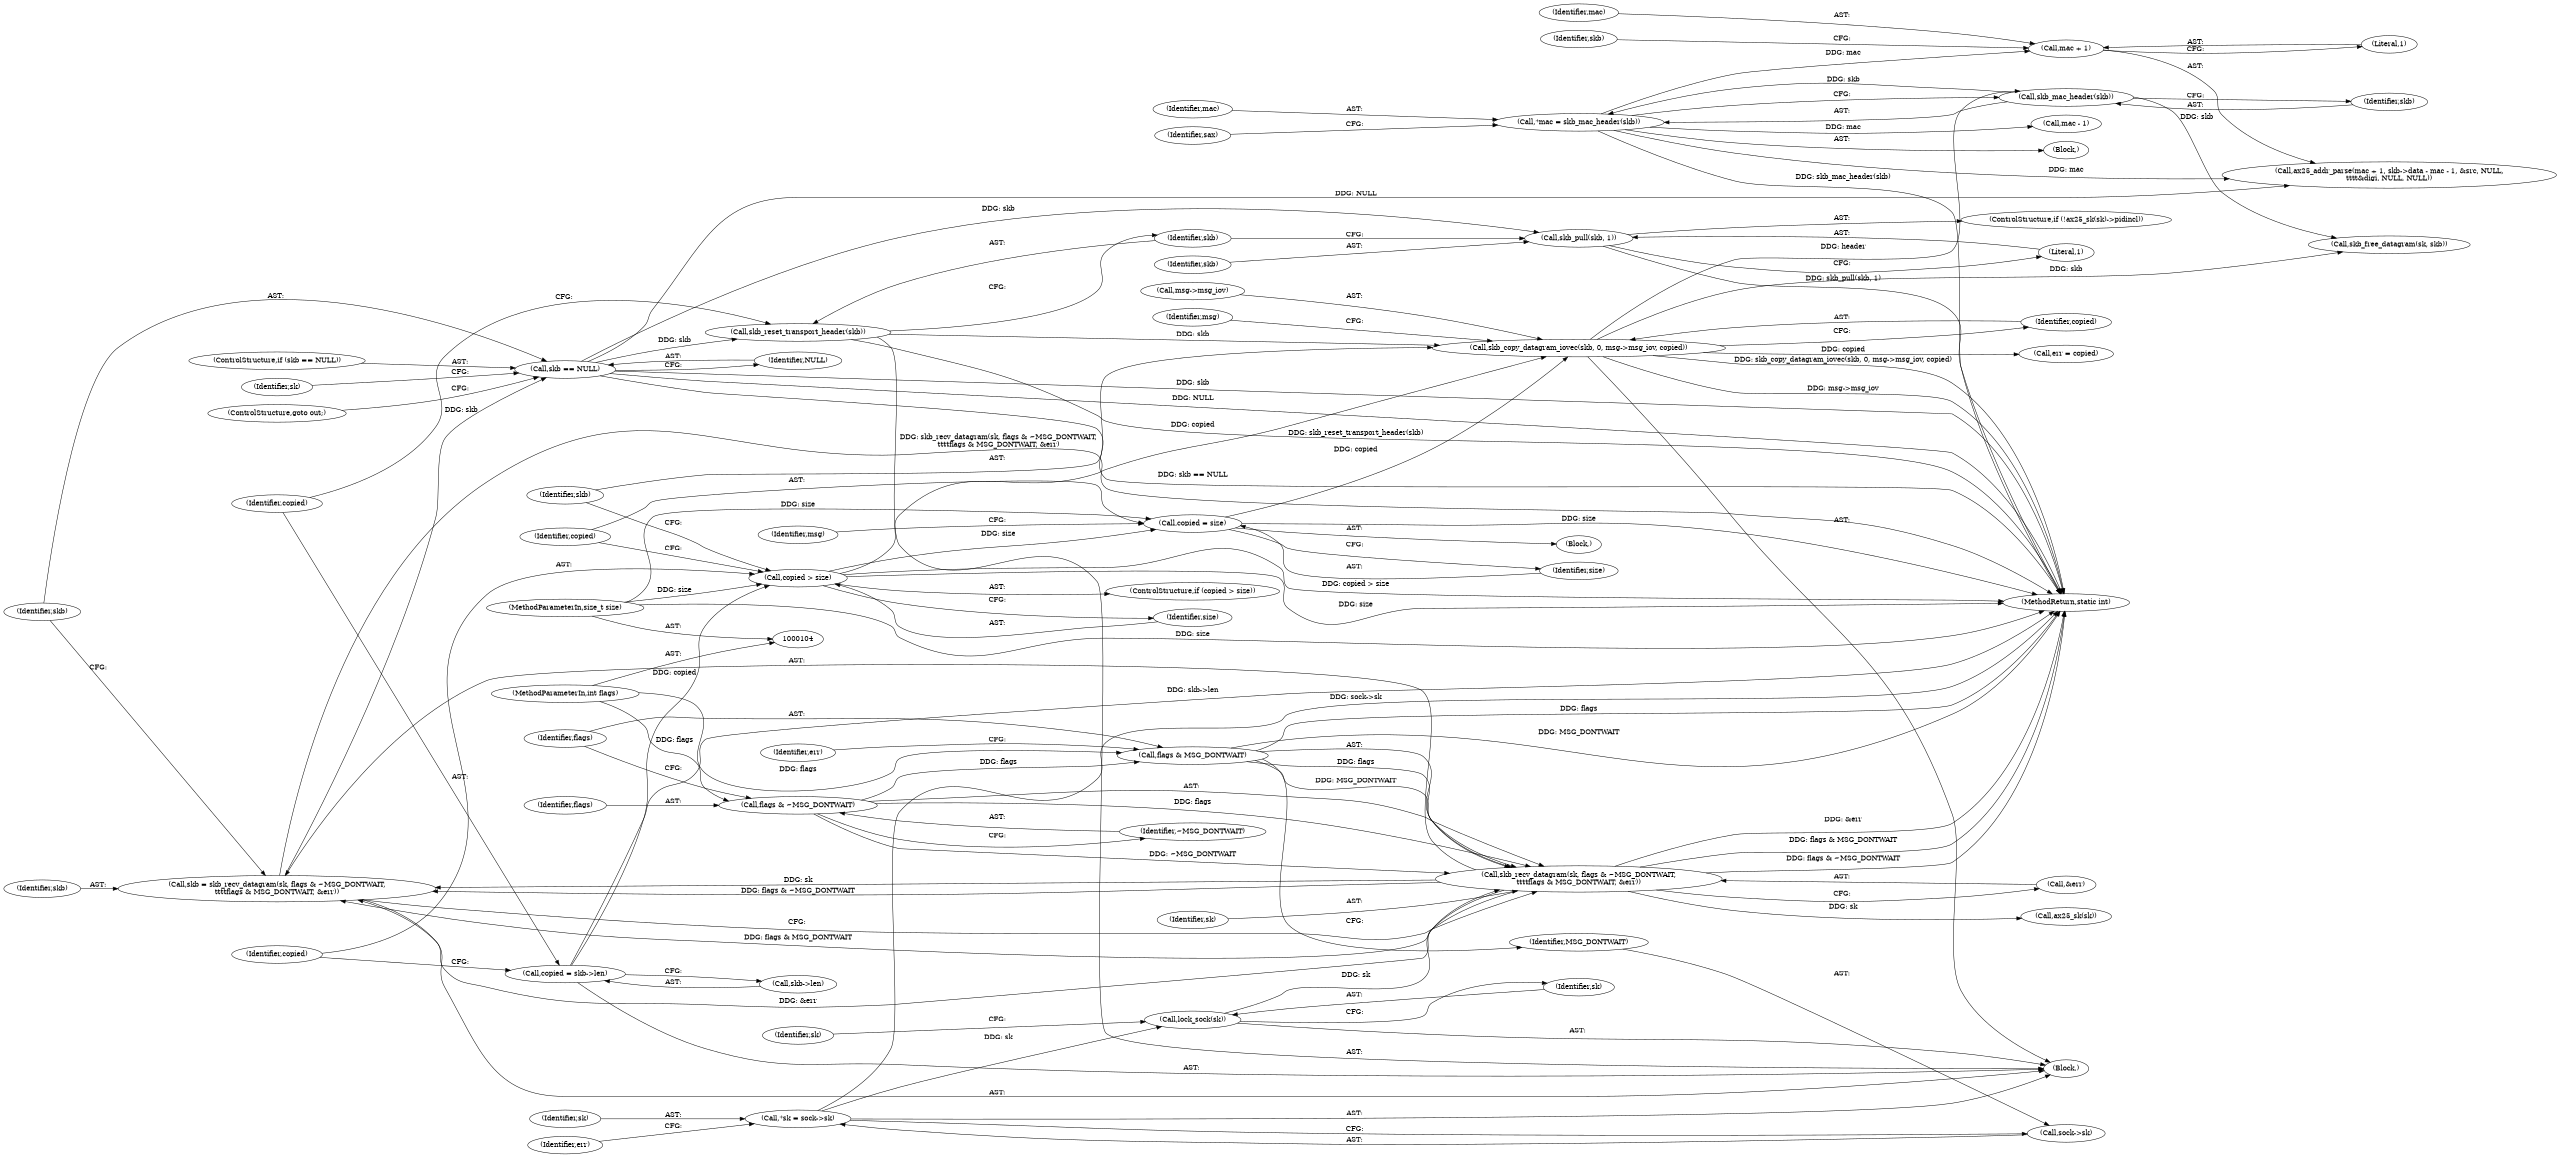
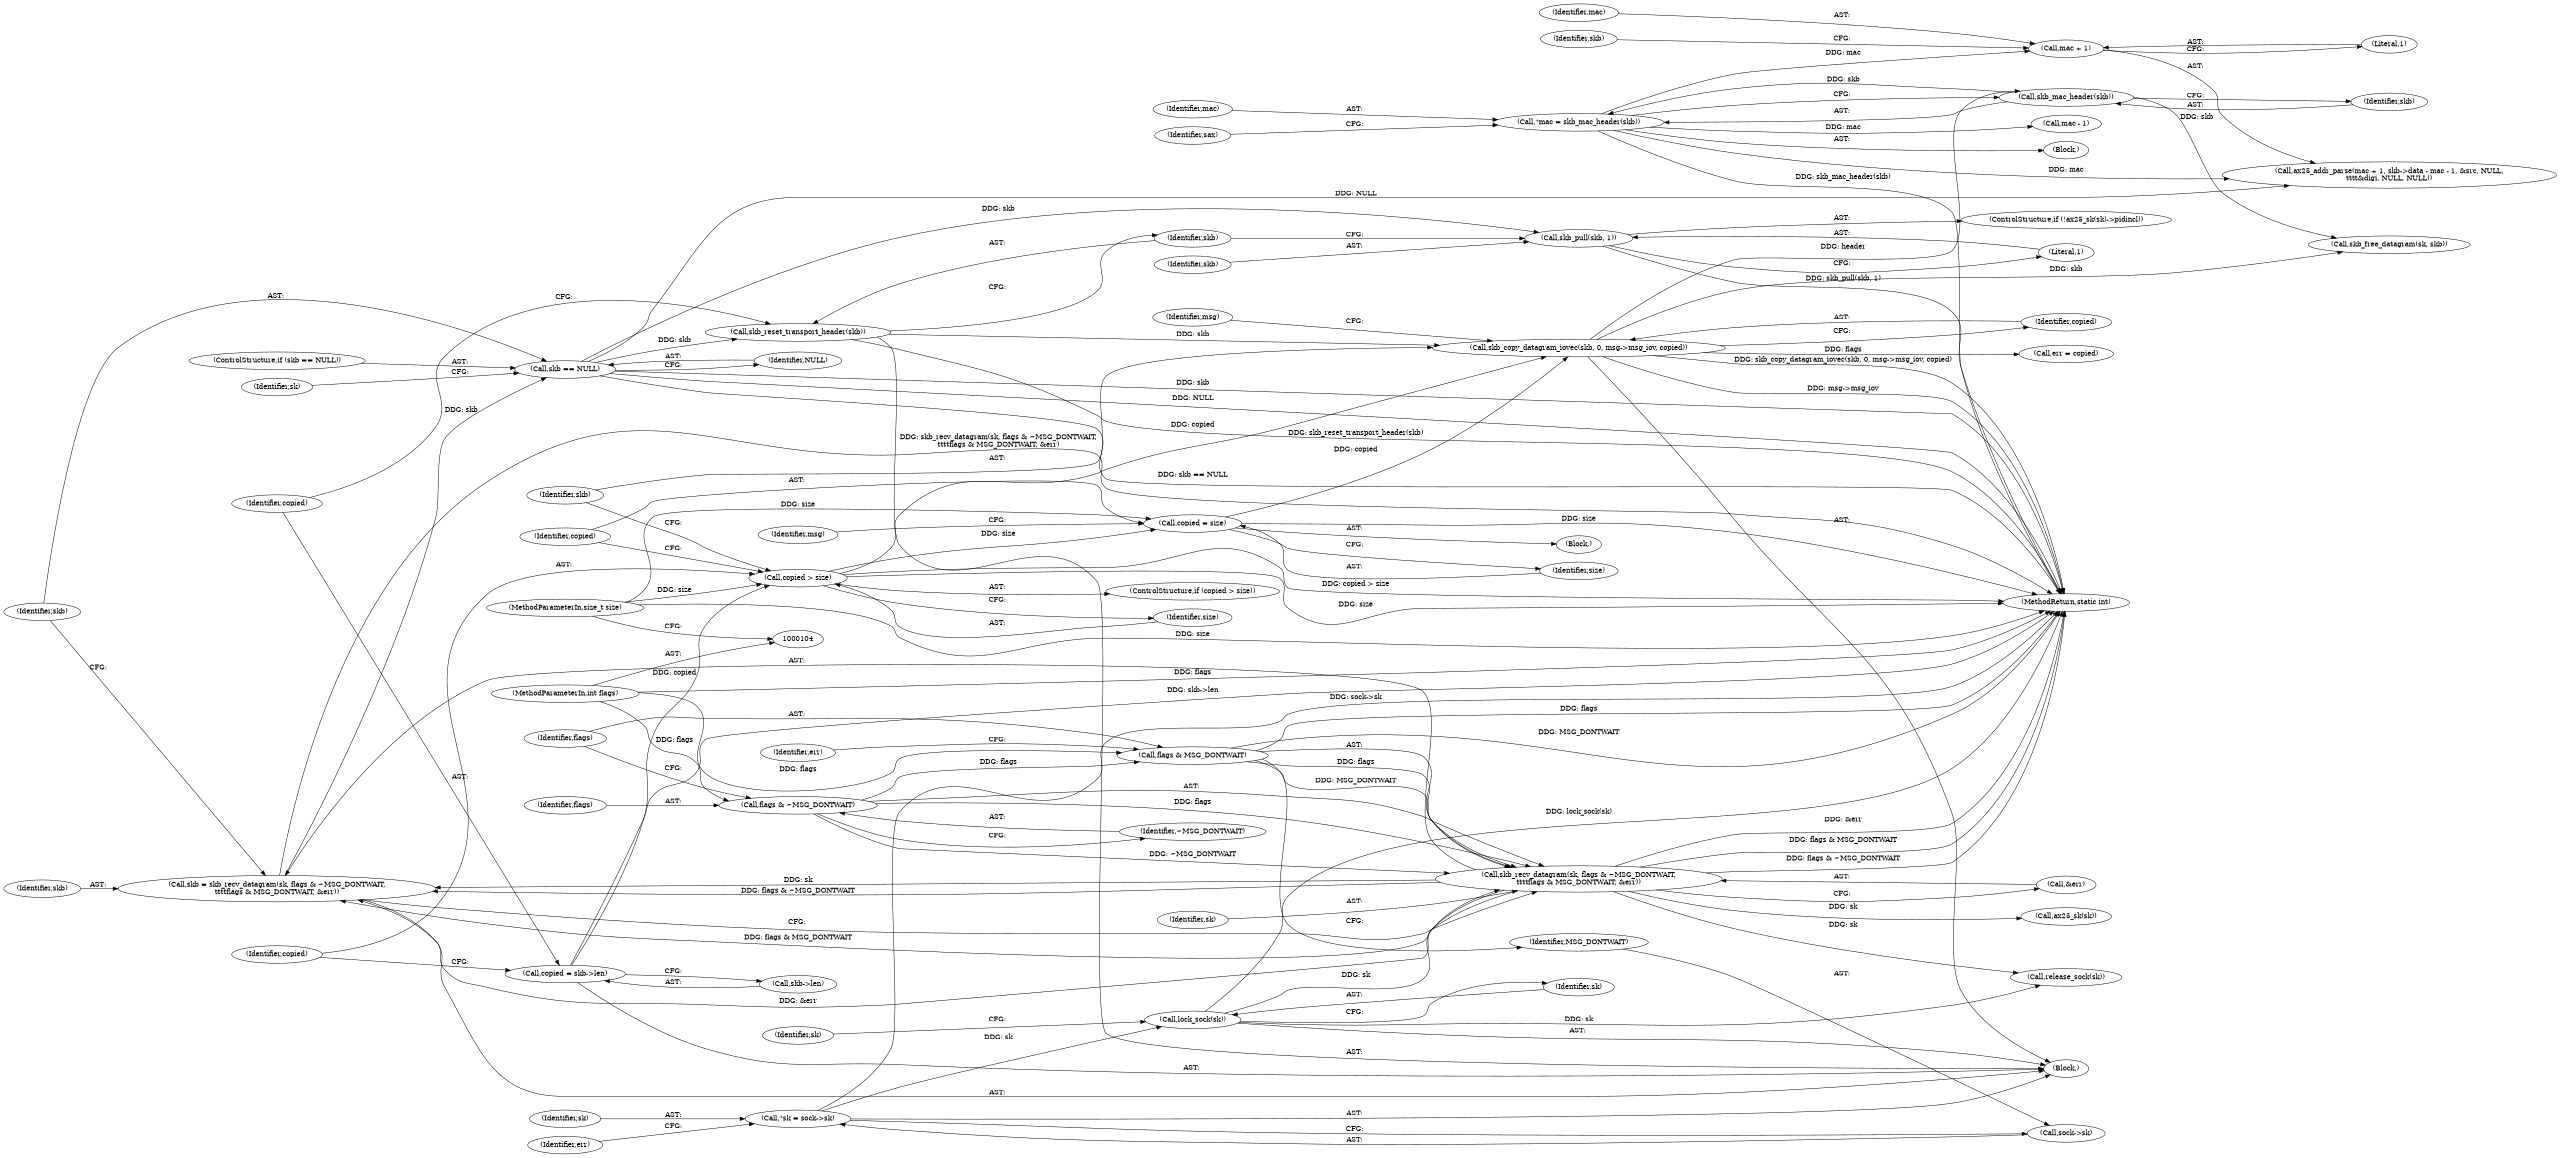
node "(Call,msg->msg_iov)": removed
edge "(Call,skb_copy_datagram_iovec(skb, 0, msg->msg_iov, copied))" -> "(Call,err = copied)": label "DDG: copied" -> "DDG: flags"
node "(ControlStructure,goto out;)": removed
edge "(MethodParameterIn,size_t size)" -> "1000104": label "AST: " -> "CFG: "
edge "(MethodParameterIn,int flags)" -> "(MethodReturn,static int)": added, label "DDG: flags"
edge "(Call,lock_sock(sk))" -> "(MethodReturn,static int)": added, label "DDG: lock_sock(sk)"
node "(Call,release_sock(sk))": added
